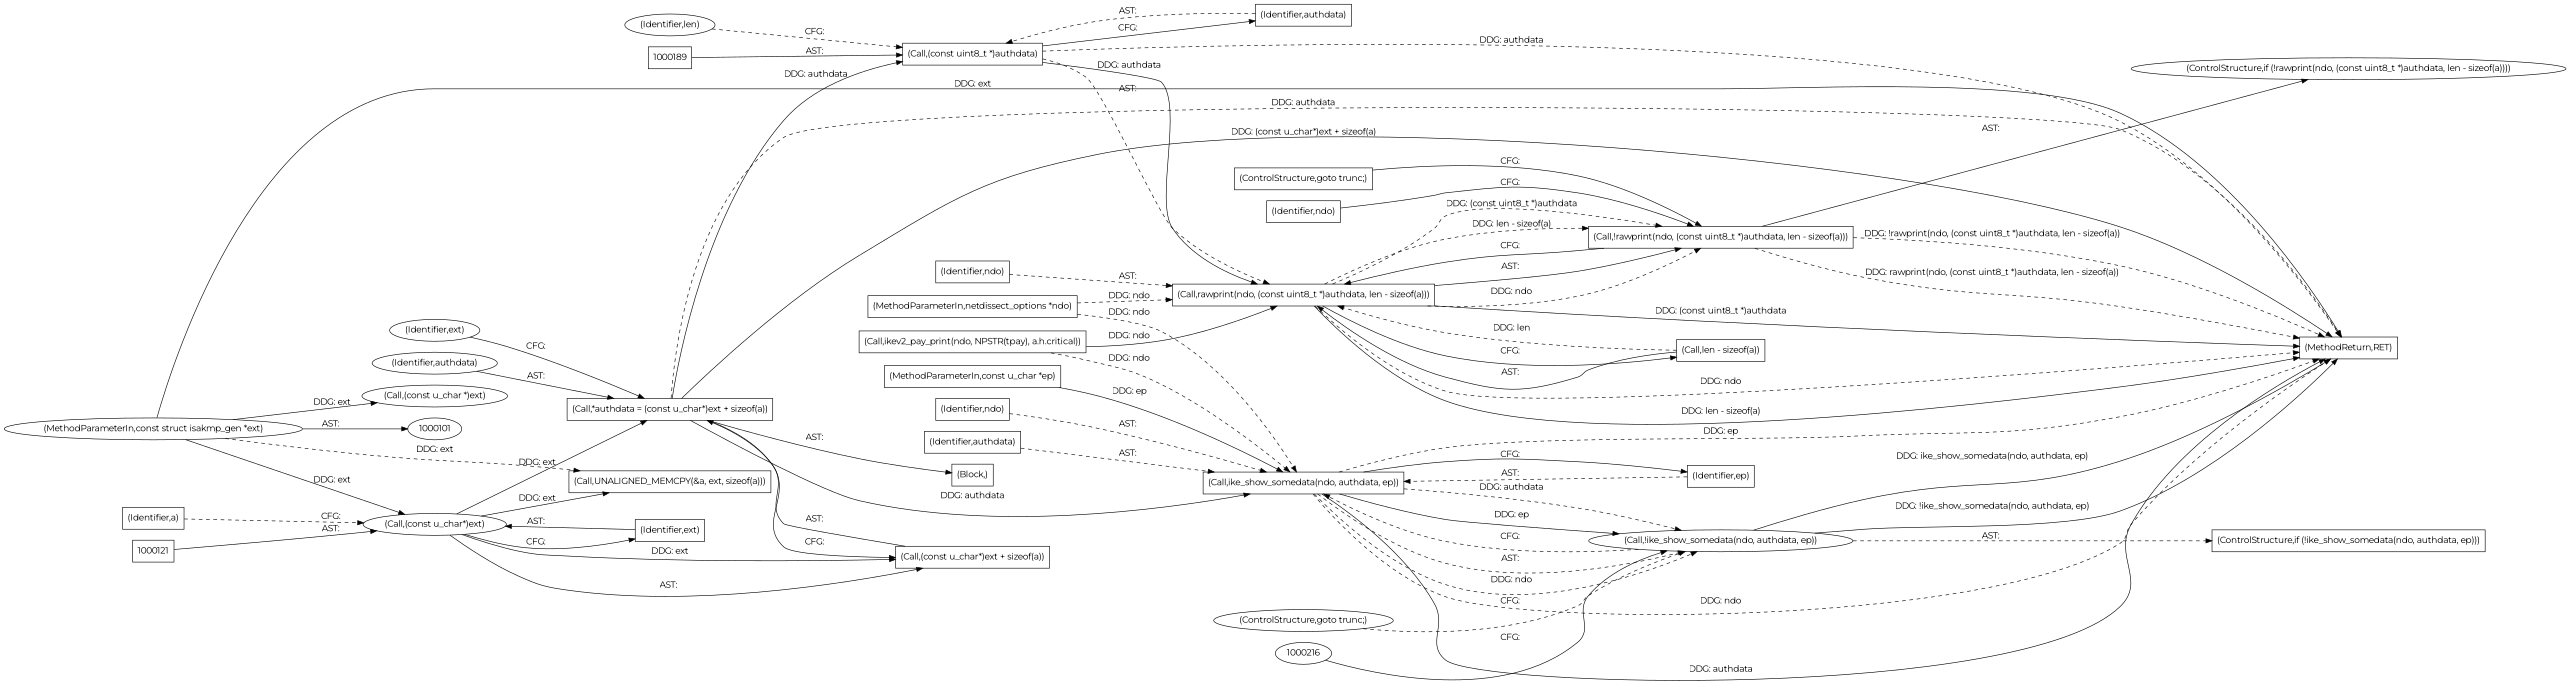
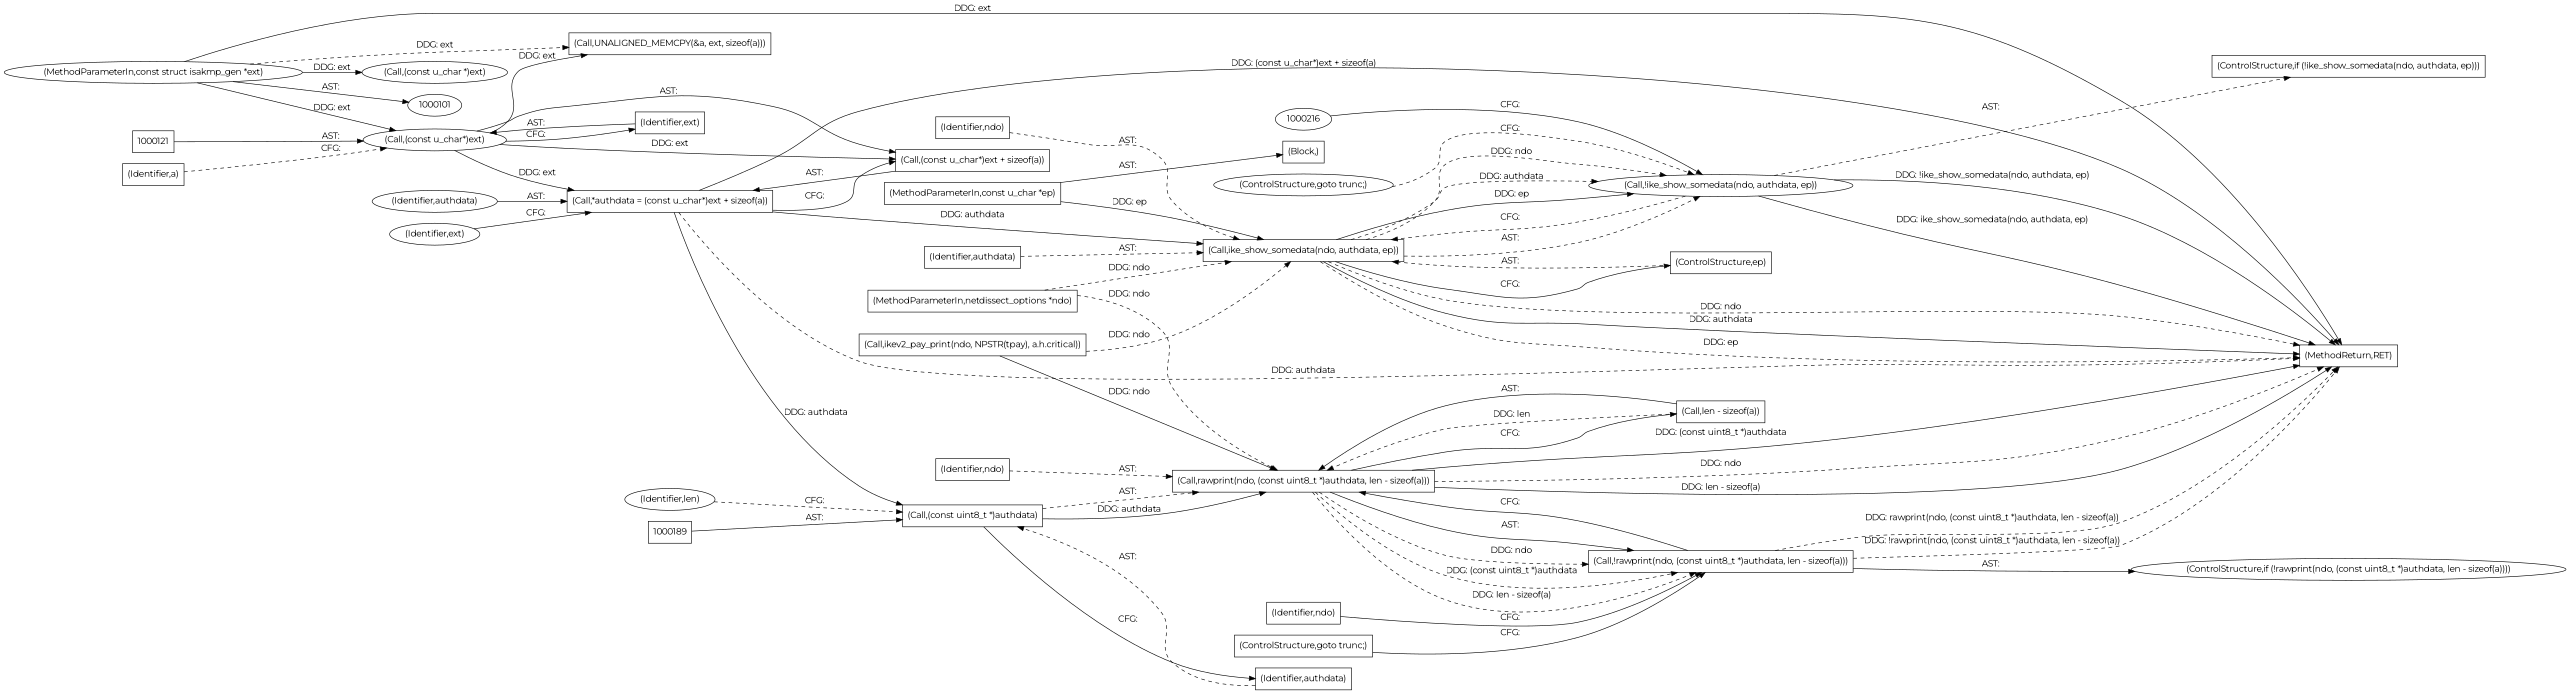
edge "(Call,(const uint8_t *)authdata)" -> "(MethodReturn,RET)": removed, label "DDG: authdata"
edge "(Call,*authdata = (const u_char*)ext + sizeof(a))" -> "(Block,)": now "(MethodParameterIn,const u_char *ep)" -> "(Block,)"
node "(Identifier,ep)": label "(Identifier,ep)" -> "(ControlStructure,ep)"
